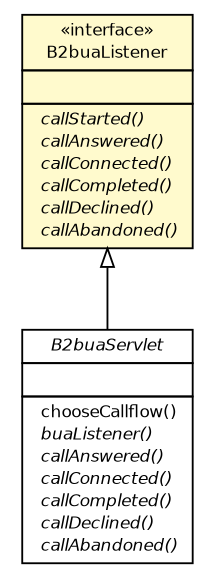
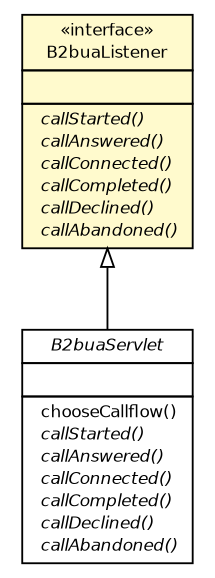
node "B2buaServlet": text "buaListener()" -> "callStarted()"
